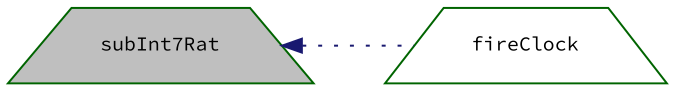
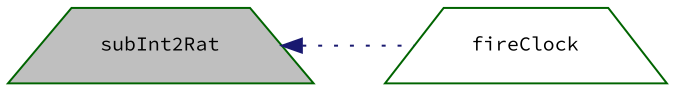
node "subInt7Rat": label "subInt7Rat" -> "subInt2Rat"
